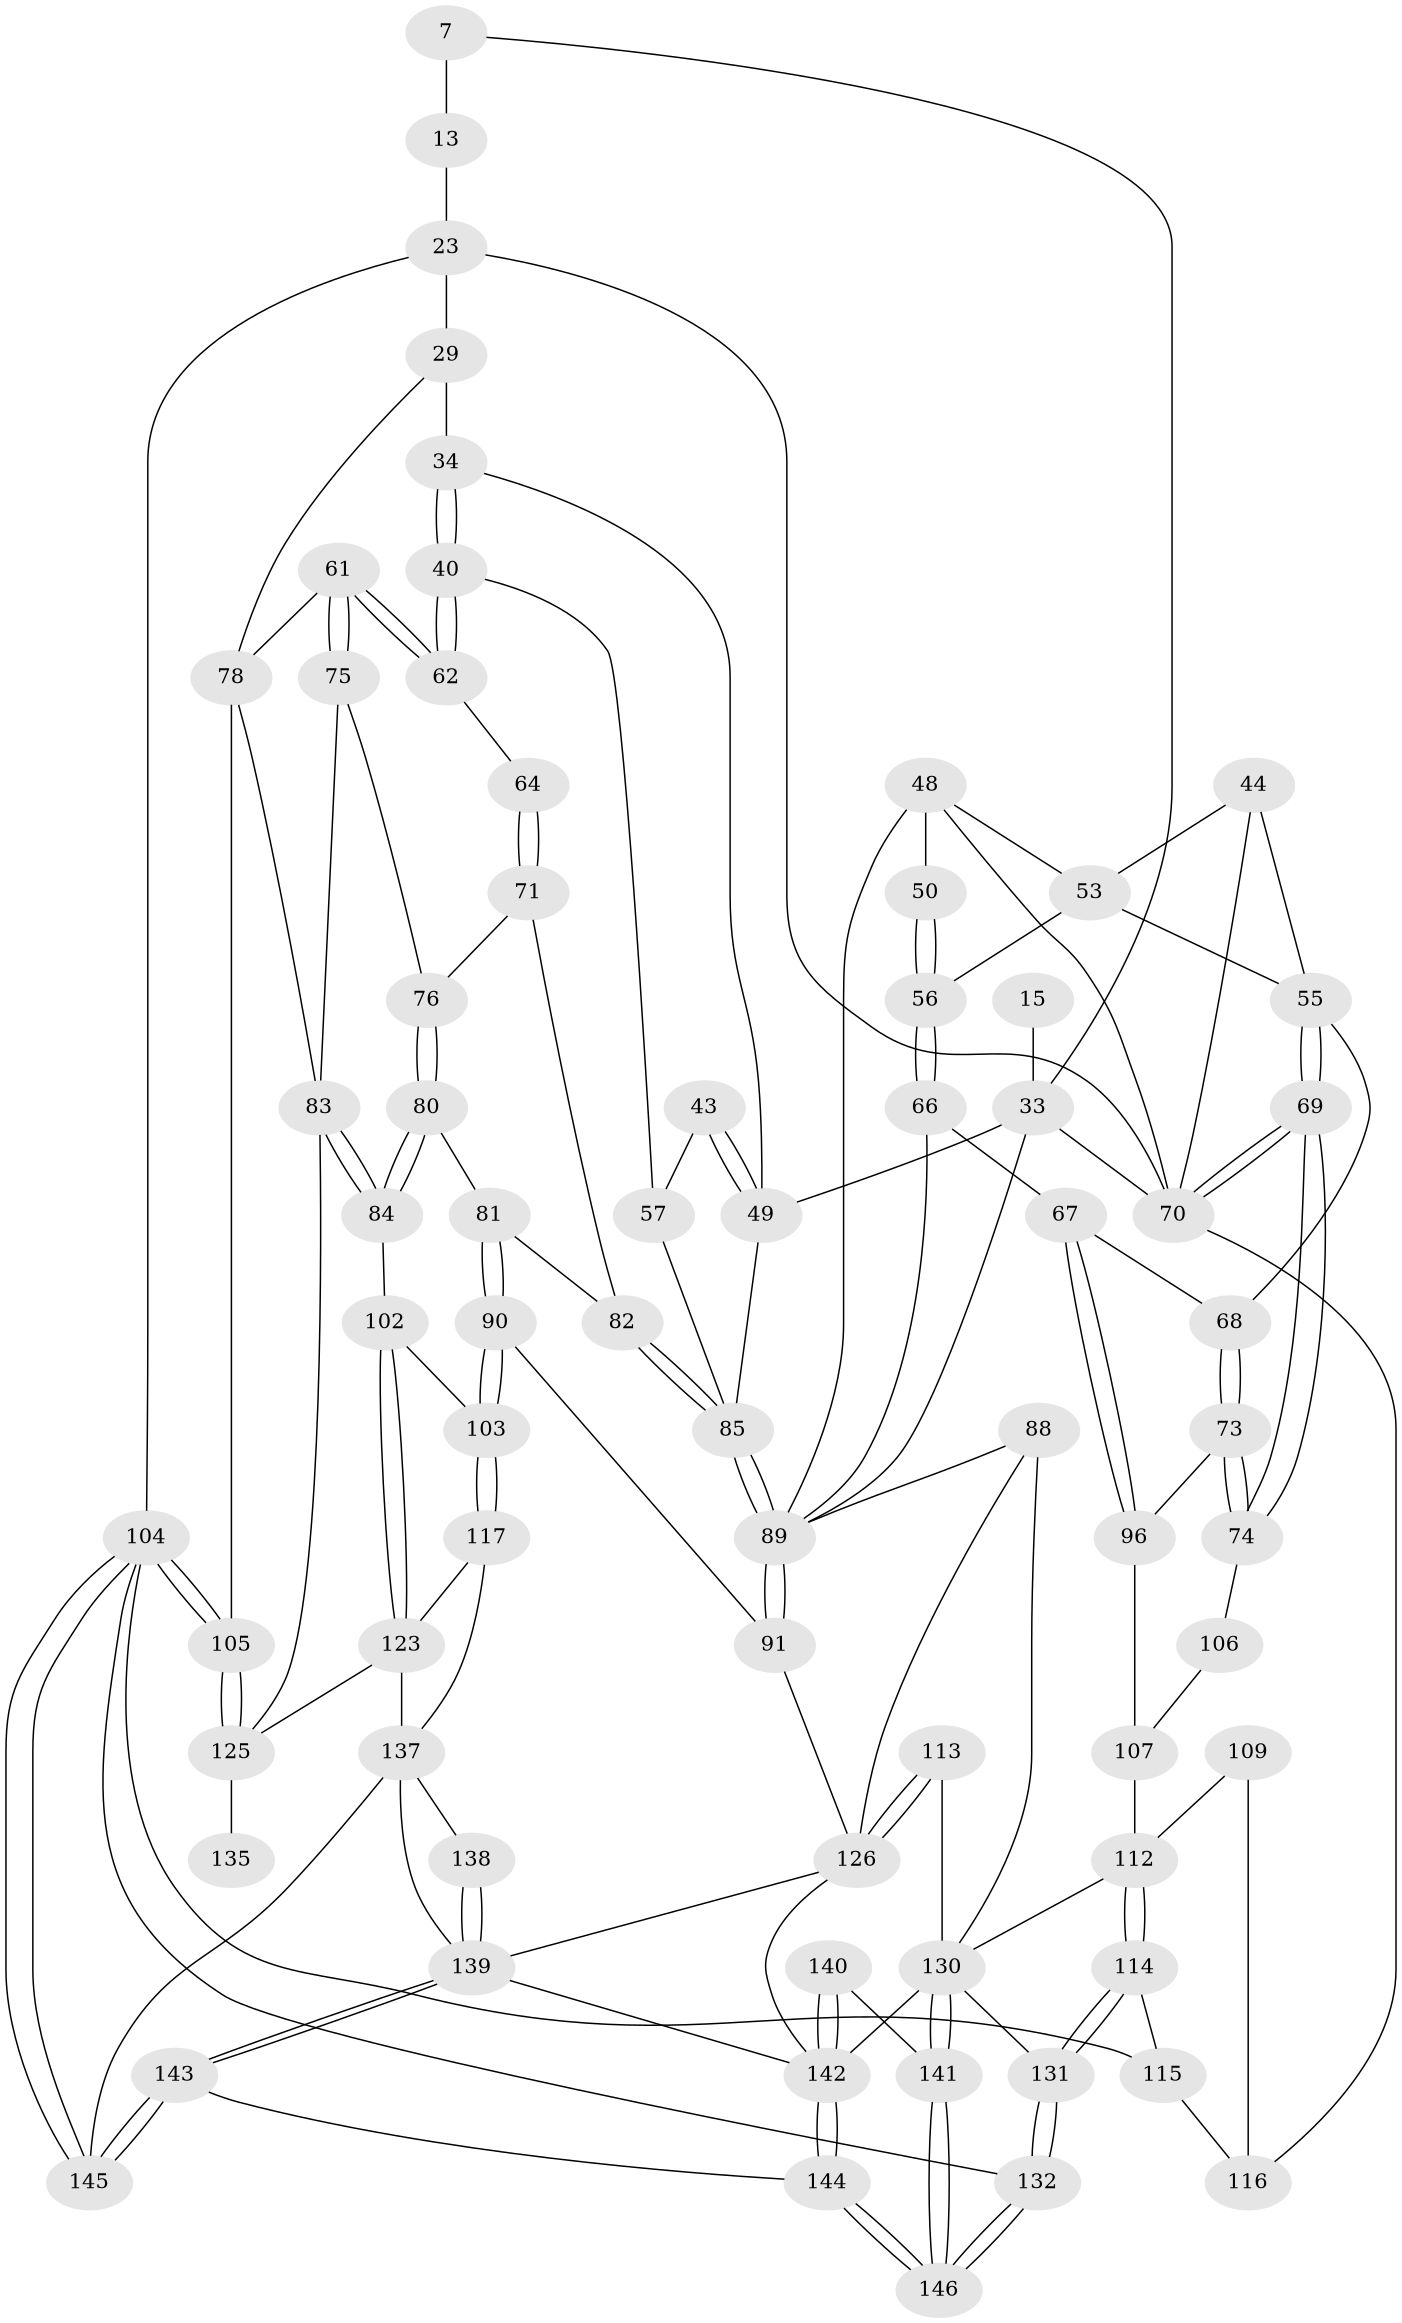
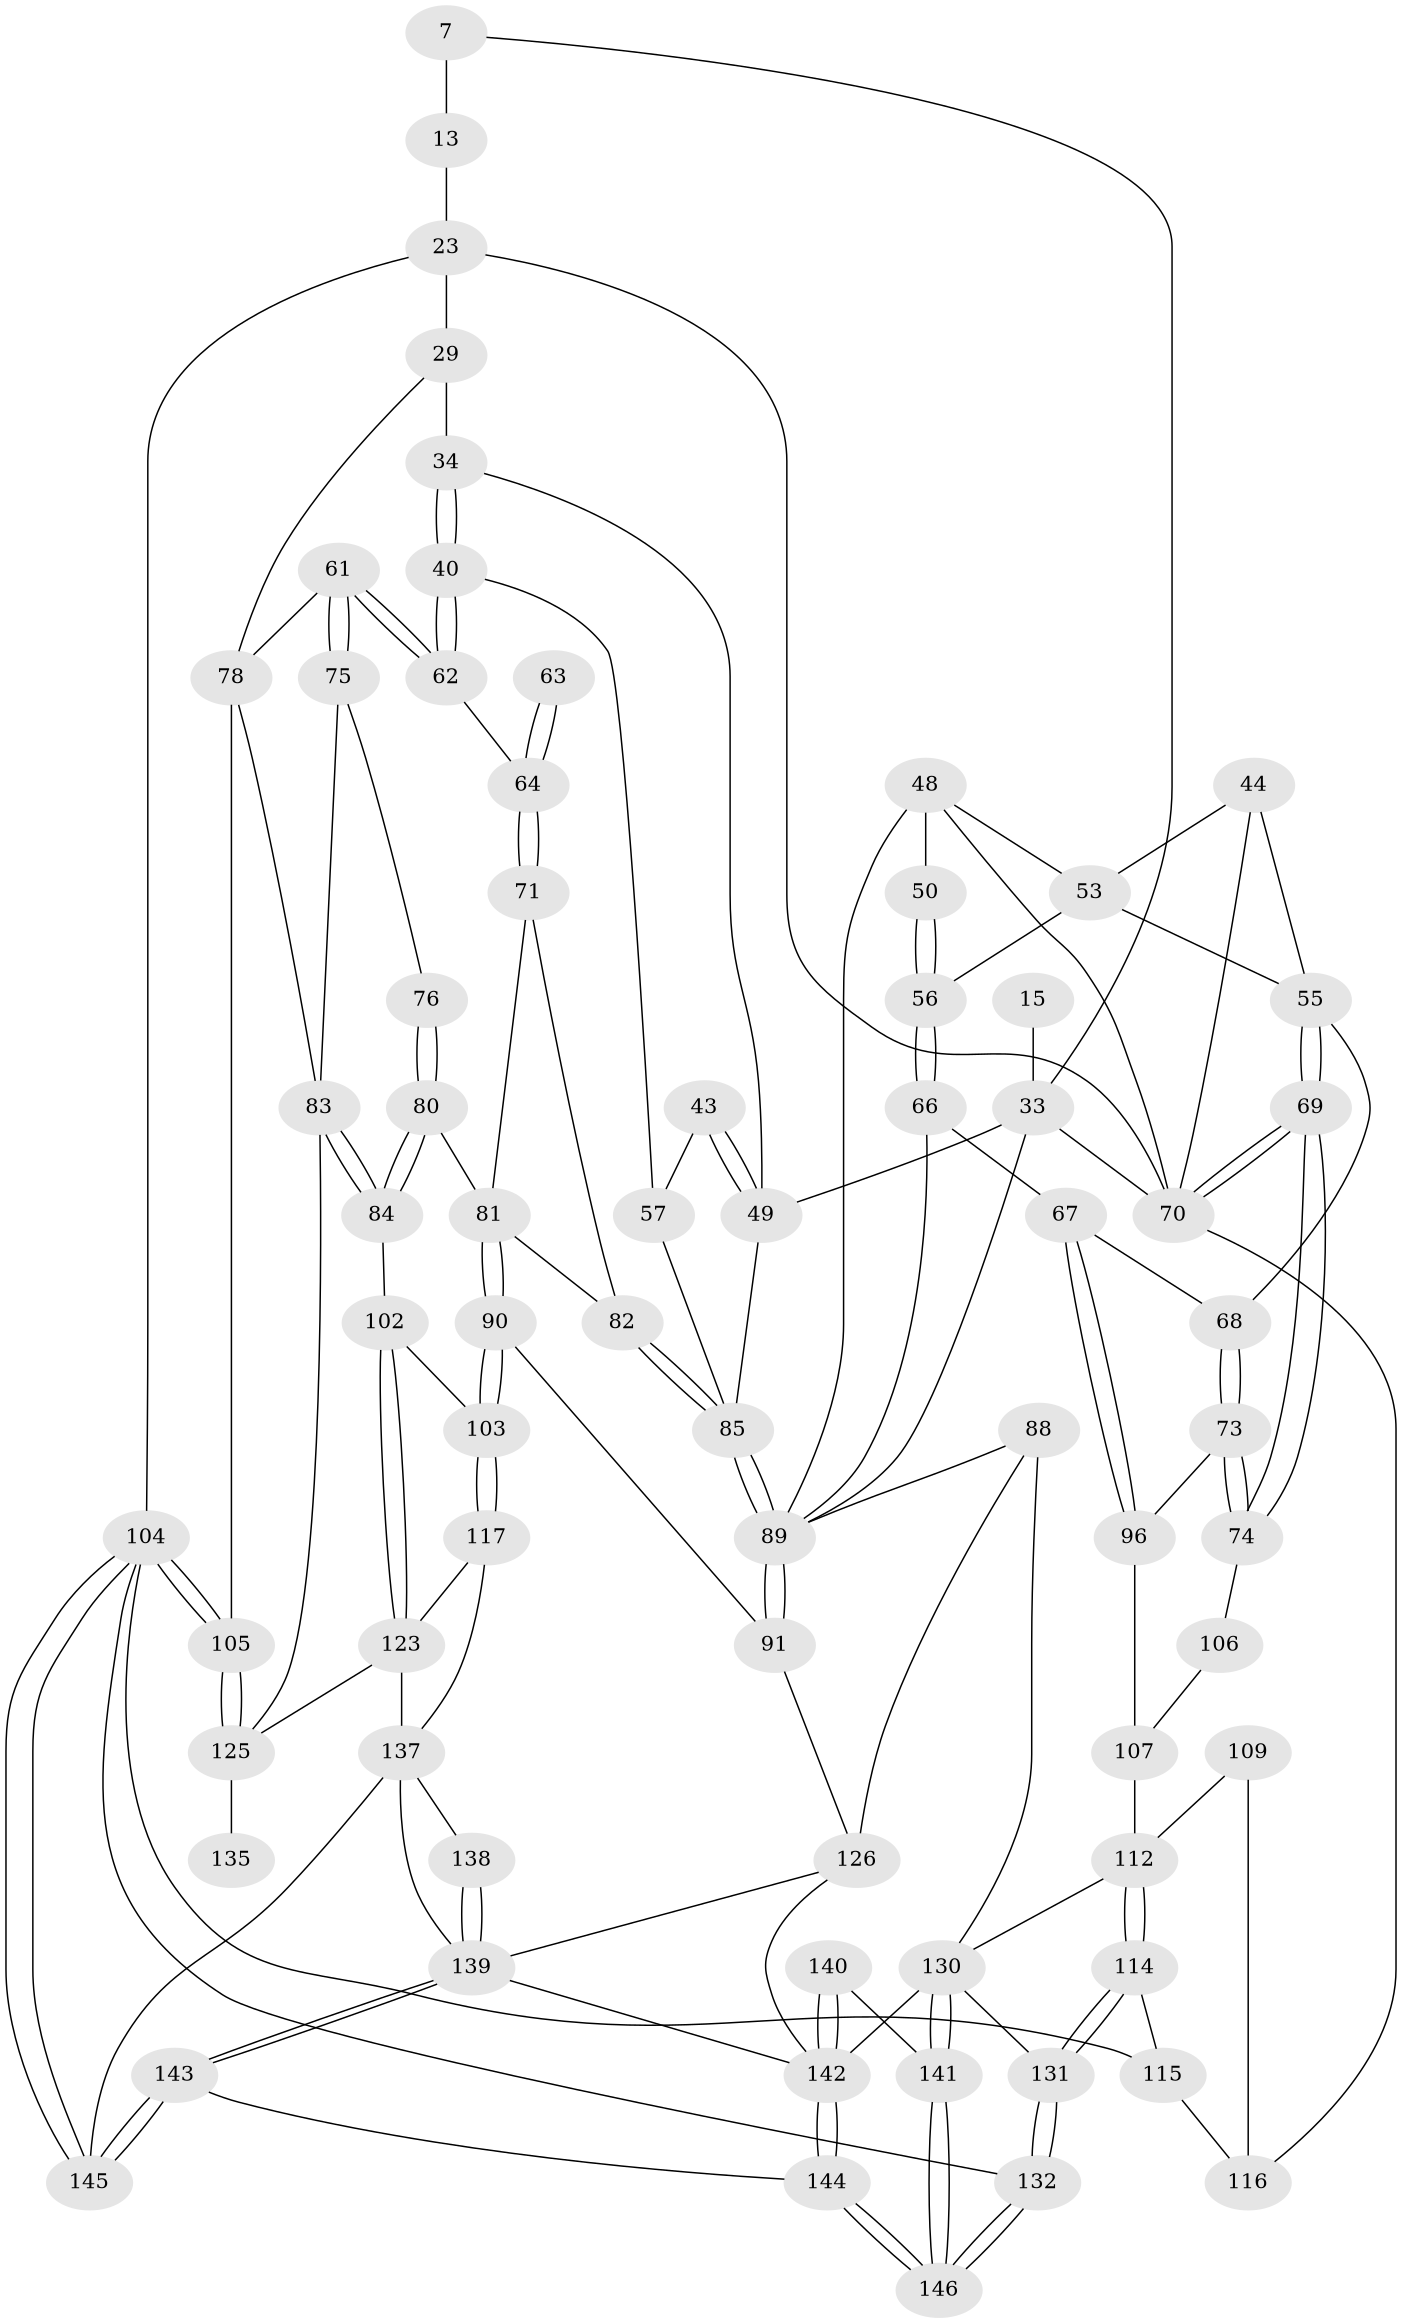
node "63": added
edge "71" -- "76": now "71" -- "81"
node "113": removed
